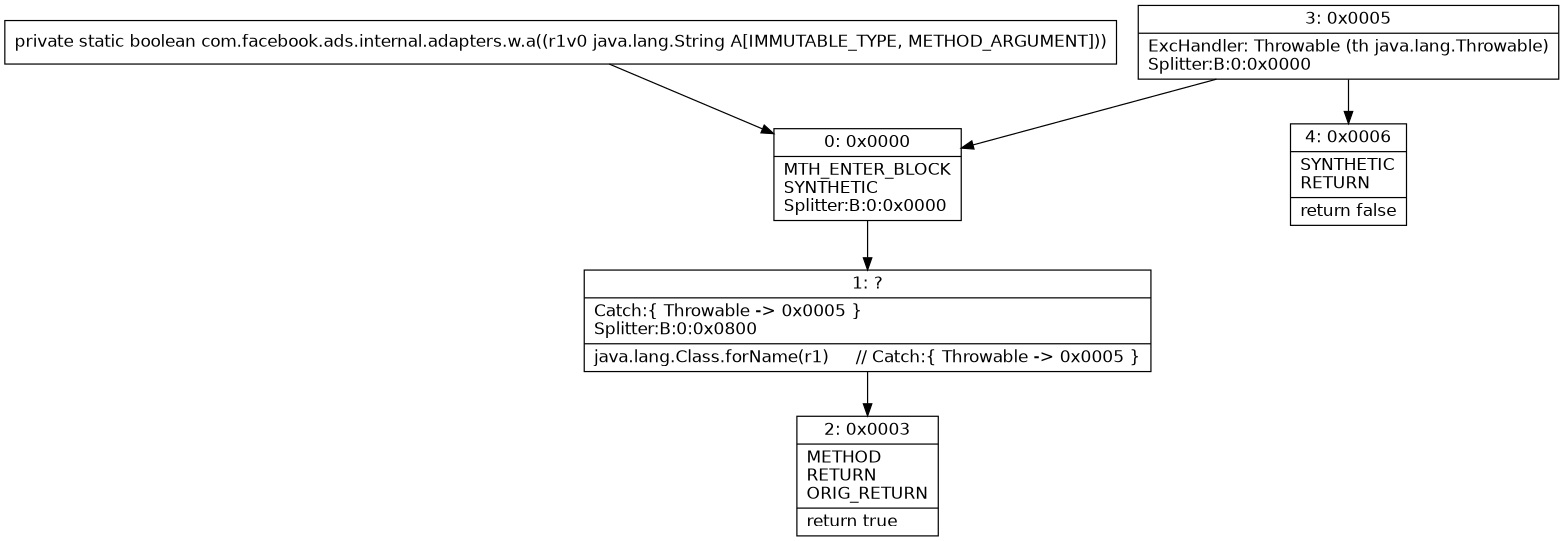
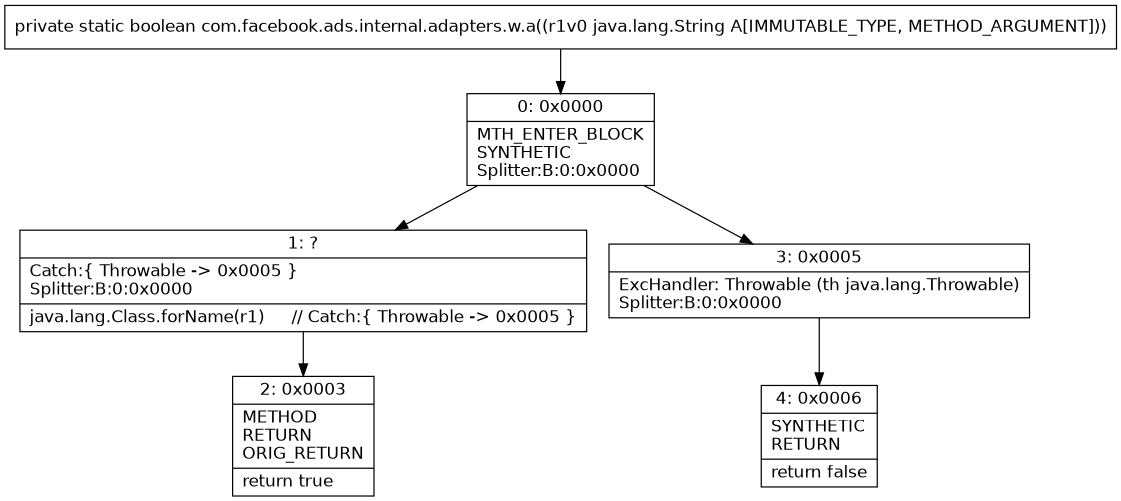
edge "3: 0x0005" -> "0: 0x0000": reversed
node "1: ?": text "Splitter:B:0:0x0800" -> "Splitter:B:0:0x0000"
